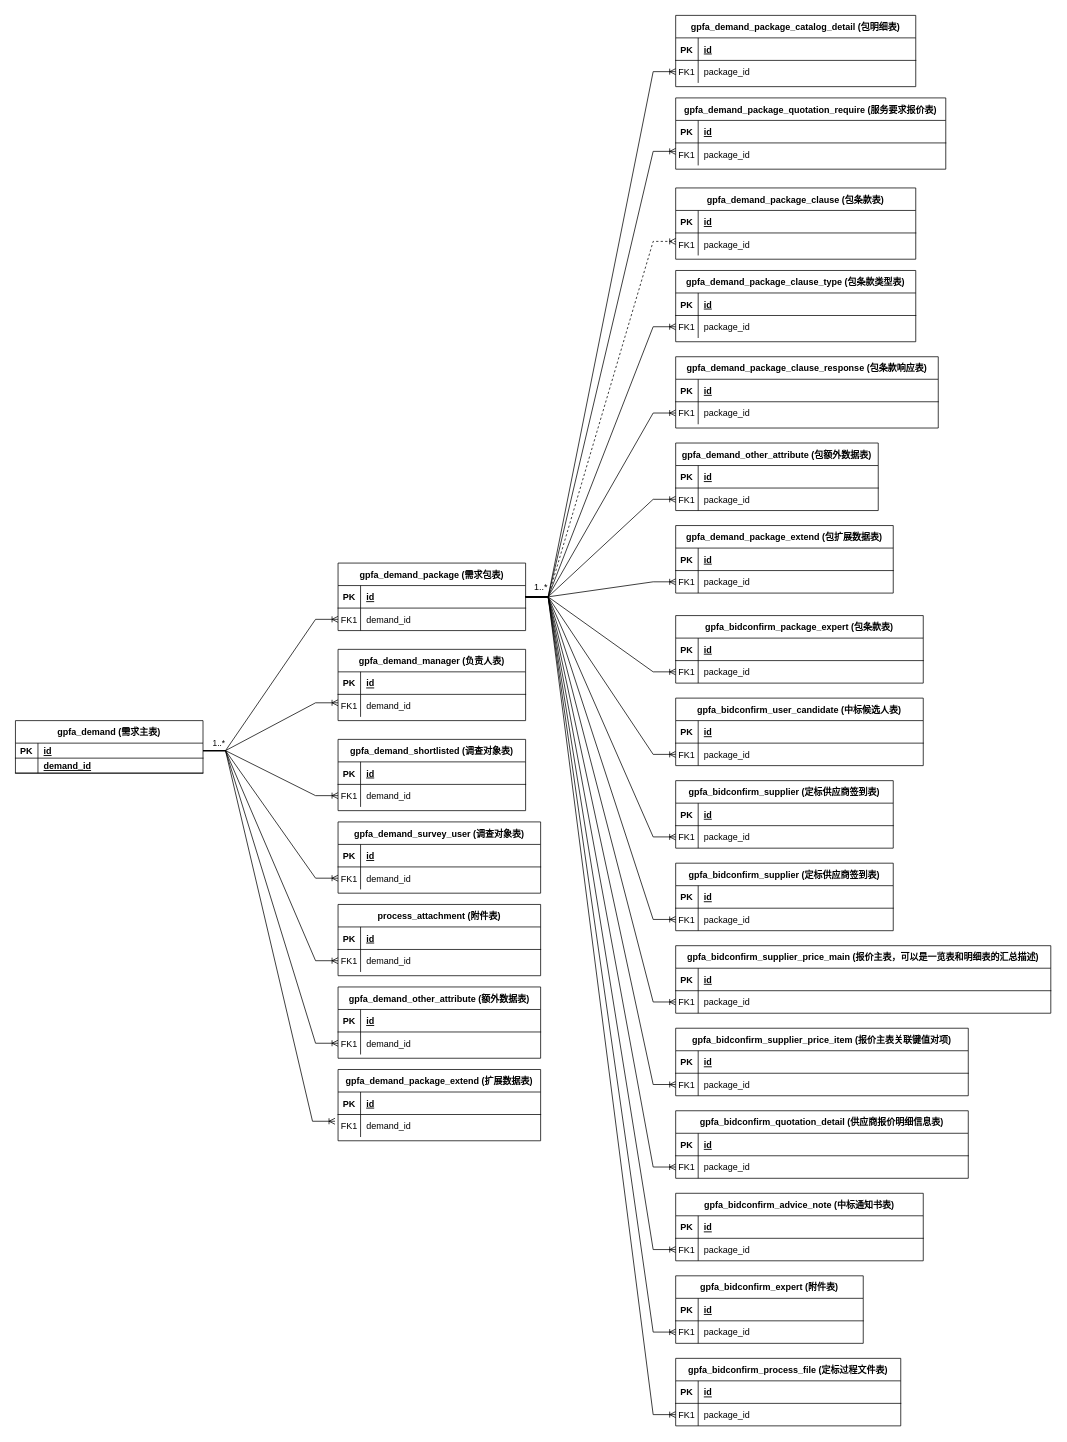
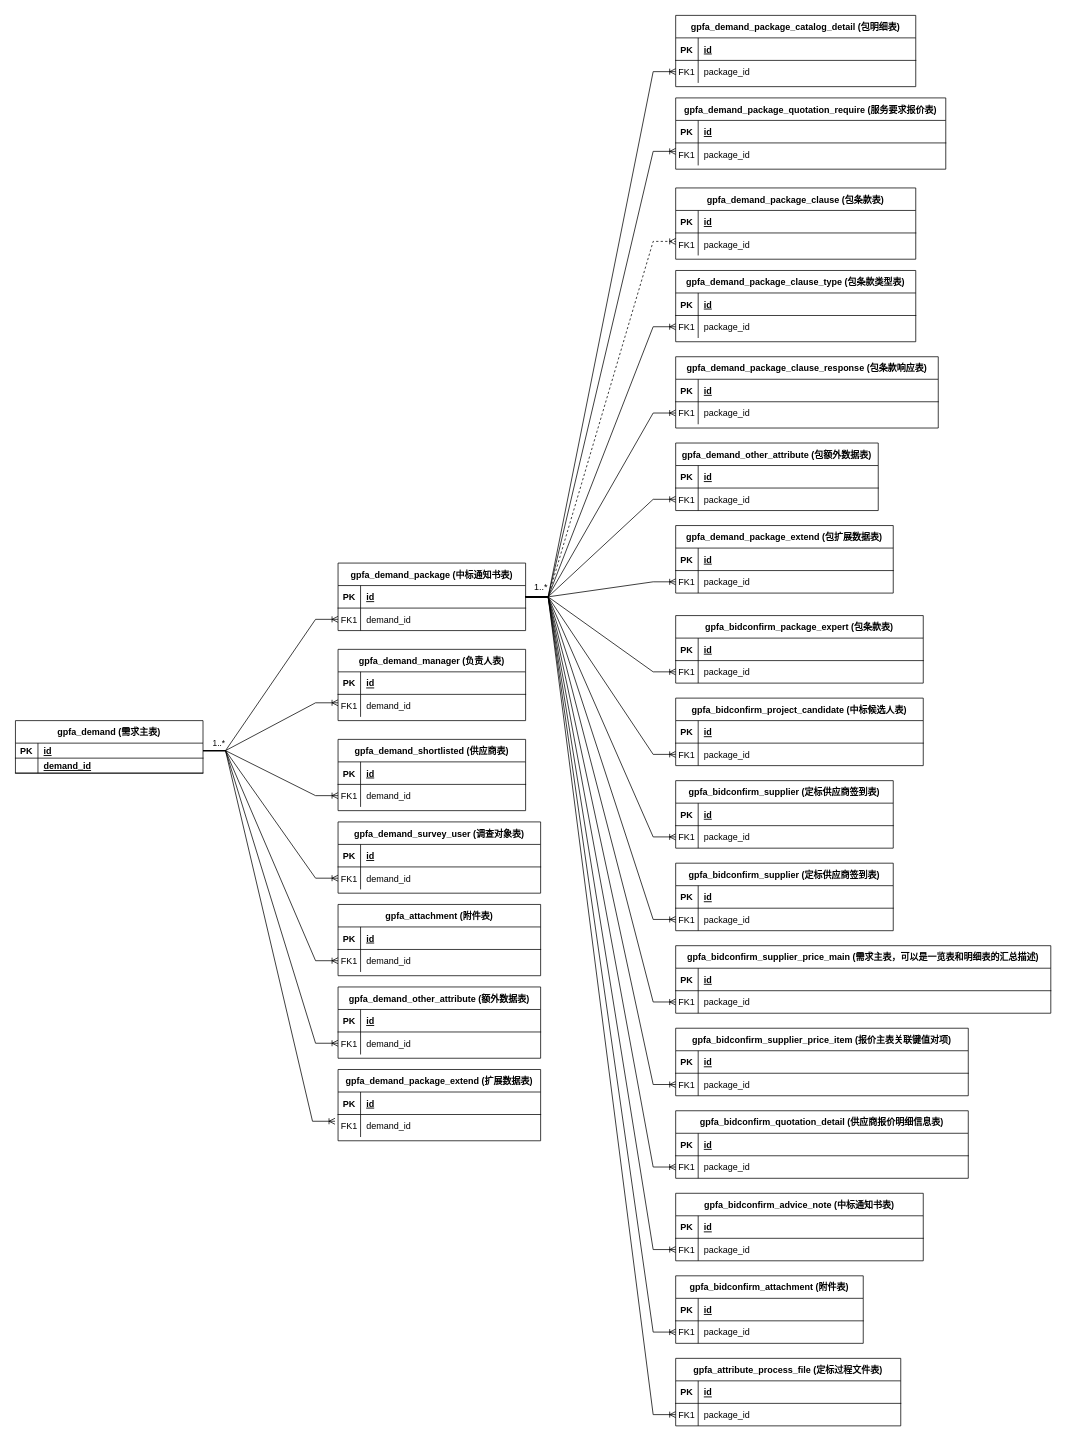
node "gpfa_demand_package (需求包表)": label "gpfa_demand_package (需求包表)" -> "gpfa_demand_package (中标通知书表)"
node "gpfa_bidconfirm_user_candidate (中标候选人表)": label "gpfa_bidconfirm_user_candidate (中标候选人表)" -> "gpfa_bidconfirm_project_candidate (中标候选人表)"
node "gpfa_demand_shortlisted (调查对象表)": label "gpfa_demand_shortlisted (调查对象表)" -> "gpfa_demand_shortlisted (供应商表)"
node "process_attachment (附件表)": label "process_attachment (附件表)" -> "gpfa_attachment (附件表)"
node "gpfa_bidconfirm_supplier_price_main (报价主表，可以是一览表和明细表的汇总描述)": label "gpfa_bidconfirm_supplier_price_main (报价主表，可以是一览表和明细表的汇总描述)" -> "gpfa_bidconfirm_supplier_price_main (需求主表，可以是一览表和明细表的汇总描述)"
node "gpfa_bidconfirm_expert (附件表)": label "gpfa_bidconfirm_expert (附件表)" -> "gpfa_bidconfirm_attachment (附件表)"
node "gpfa_bidconfirm_process_file (定标过程文件表)": label "gpfa_bidconfirm_process_file (定标过程文件表)" -> "gpfa_attribute_process_file (定标过程文件表)"
